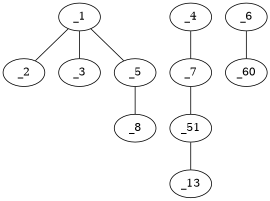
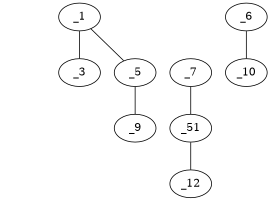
node "_4": removed
node "_2": removed
node "_60": label "_60" -> "_10"
node "_8": label "_8" -> "_9"
node "_13": label "_13" -> "_12"
